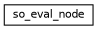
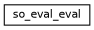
node "so_eval_node": label "so_eval_node" -> "so_eval_eval"
